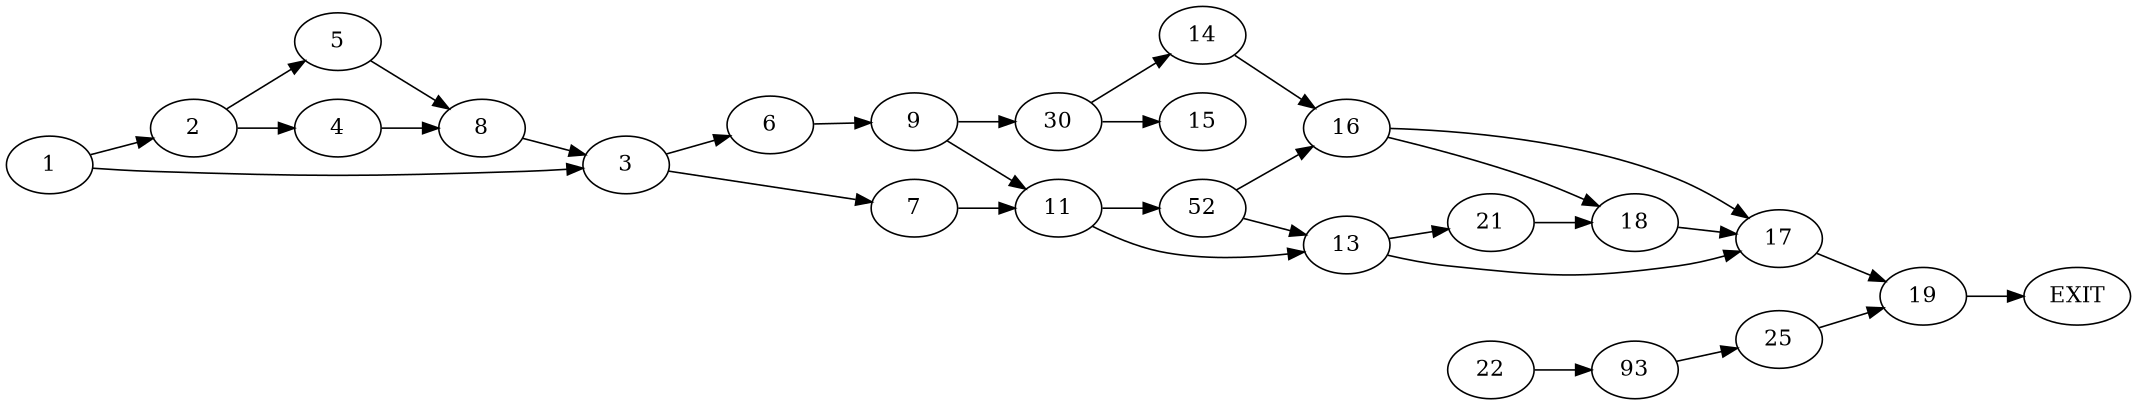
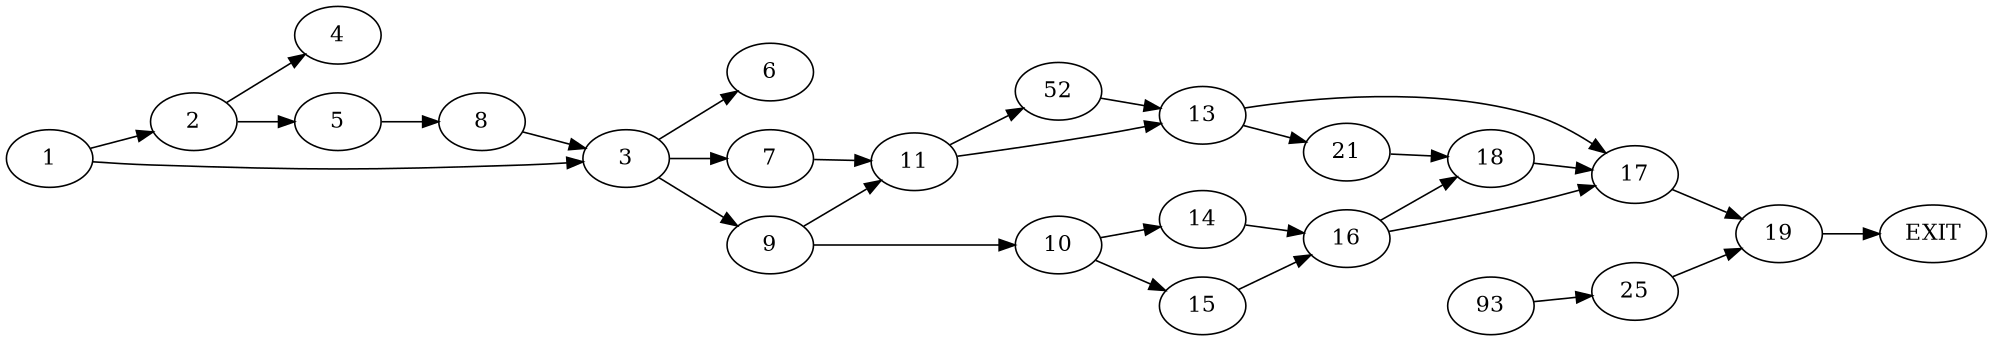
node "30": label "30" -> "10"
edge "6" -> "9": now "3" -> "9"
edge "4" -> "8": removed
edge "52" -> "16": now "15" -> "16"
node "22": removed
